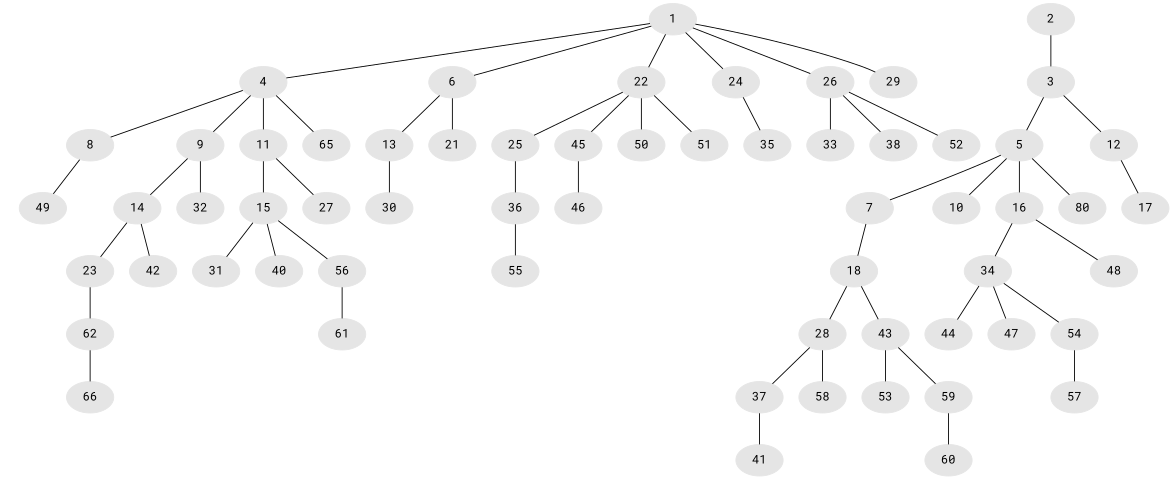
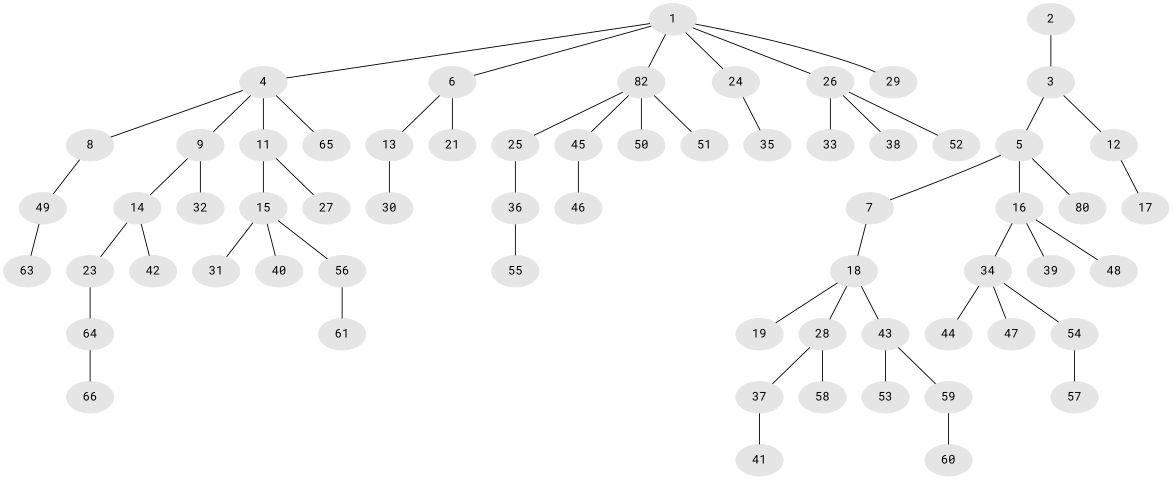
node "22": label "22" -> "82"
node "10": removed
node "63": added
node "39": added
node "62": label "62" -> "64"
node "19": added
